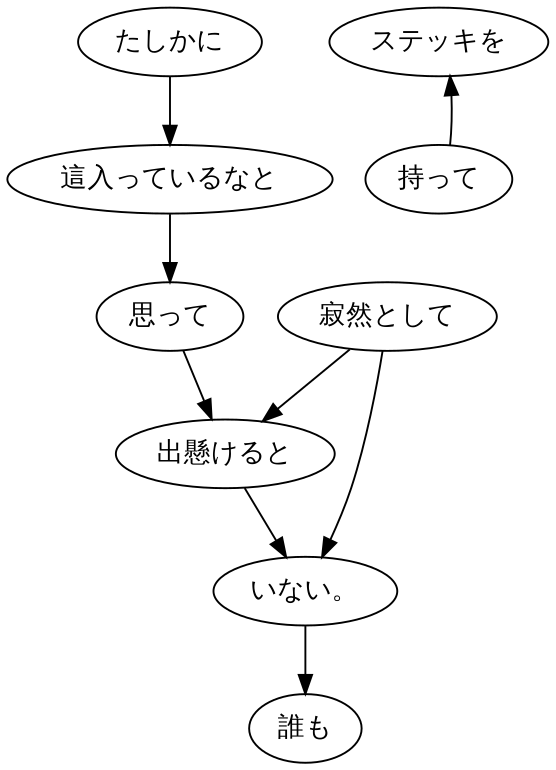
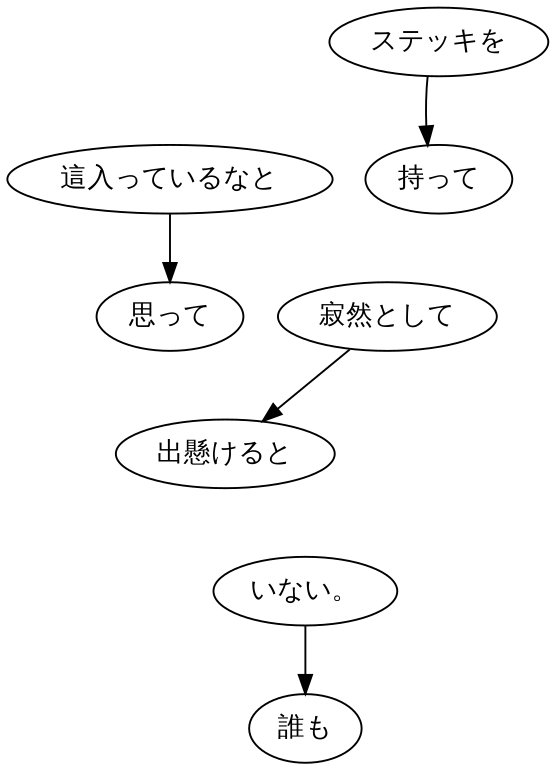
node "たしかに": removed
edge "持って" -> "ステッキを": reversed
edge "思って" -> "出懸けると": removed
edge "寂然として" -> "いない。": removed
edge "出懸けると" -> "いない。": removed
